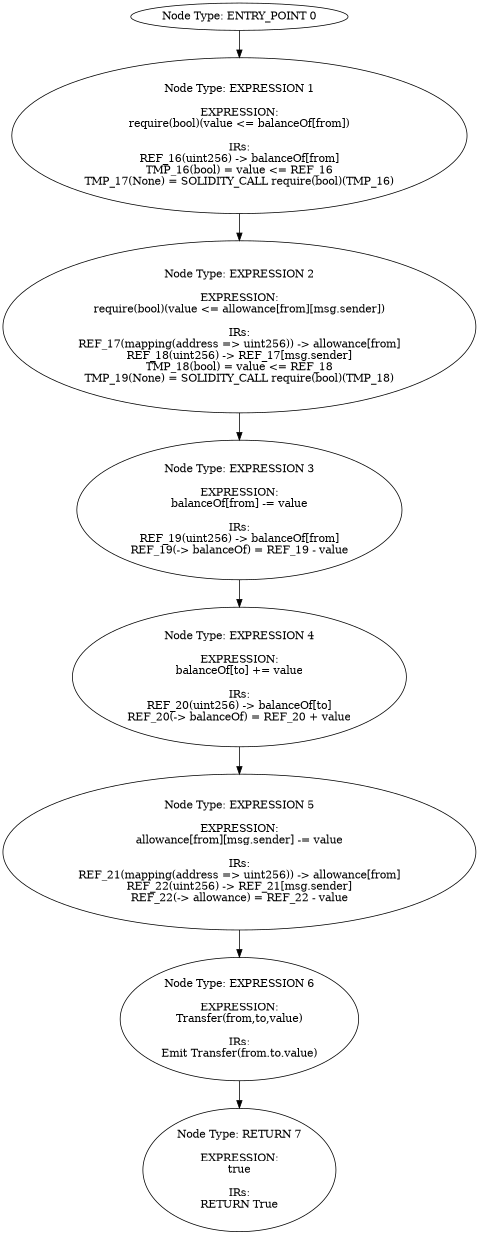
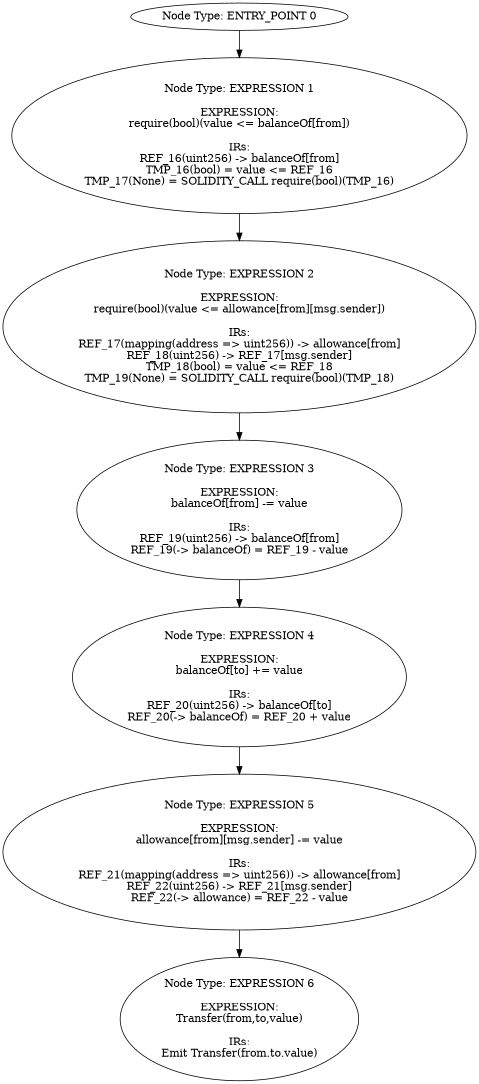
node "Node Type: RETURN 7 EXPRESSION: true IRs: RETURN True": removed
